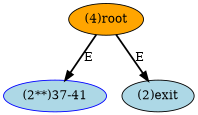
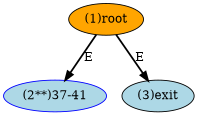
node "(4)root": label "(4)root" -> "(1)root"
node "(2)exit": label "(2)exit" -> "(3)exit"
